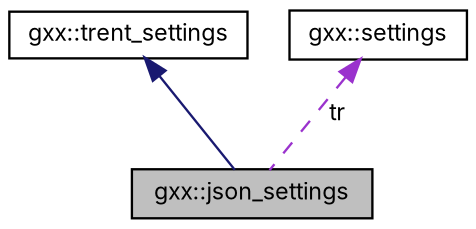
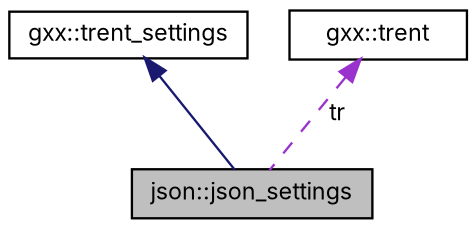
node "gxx::settings": label "gxx::settings" -> "gxx::trent"
node "gxx::json_settings": label "gxx::json_settings" -> "json::json_settings"
